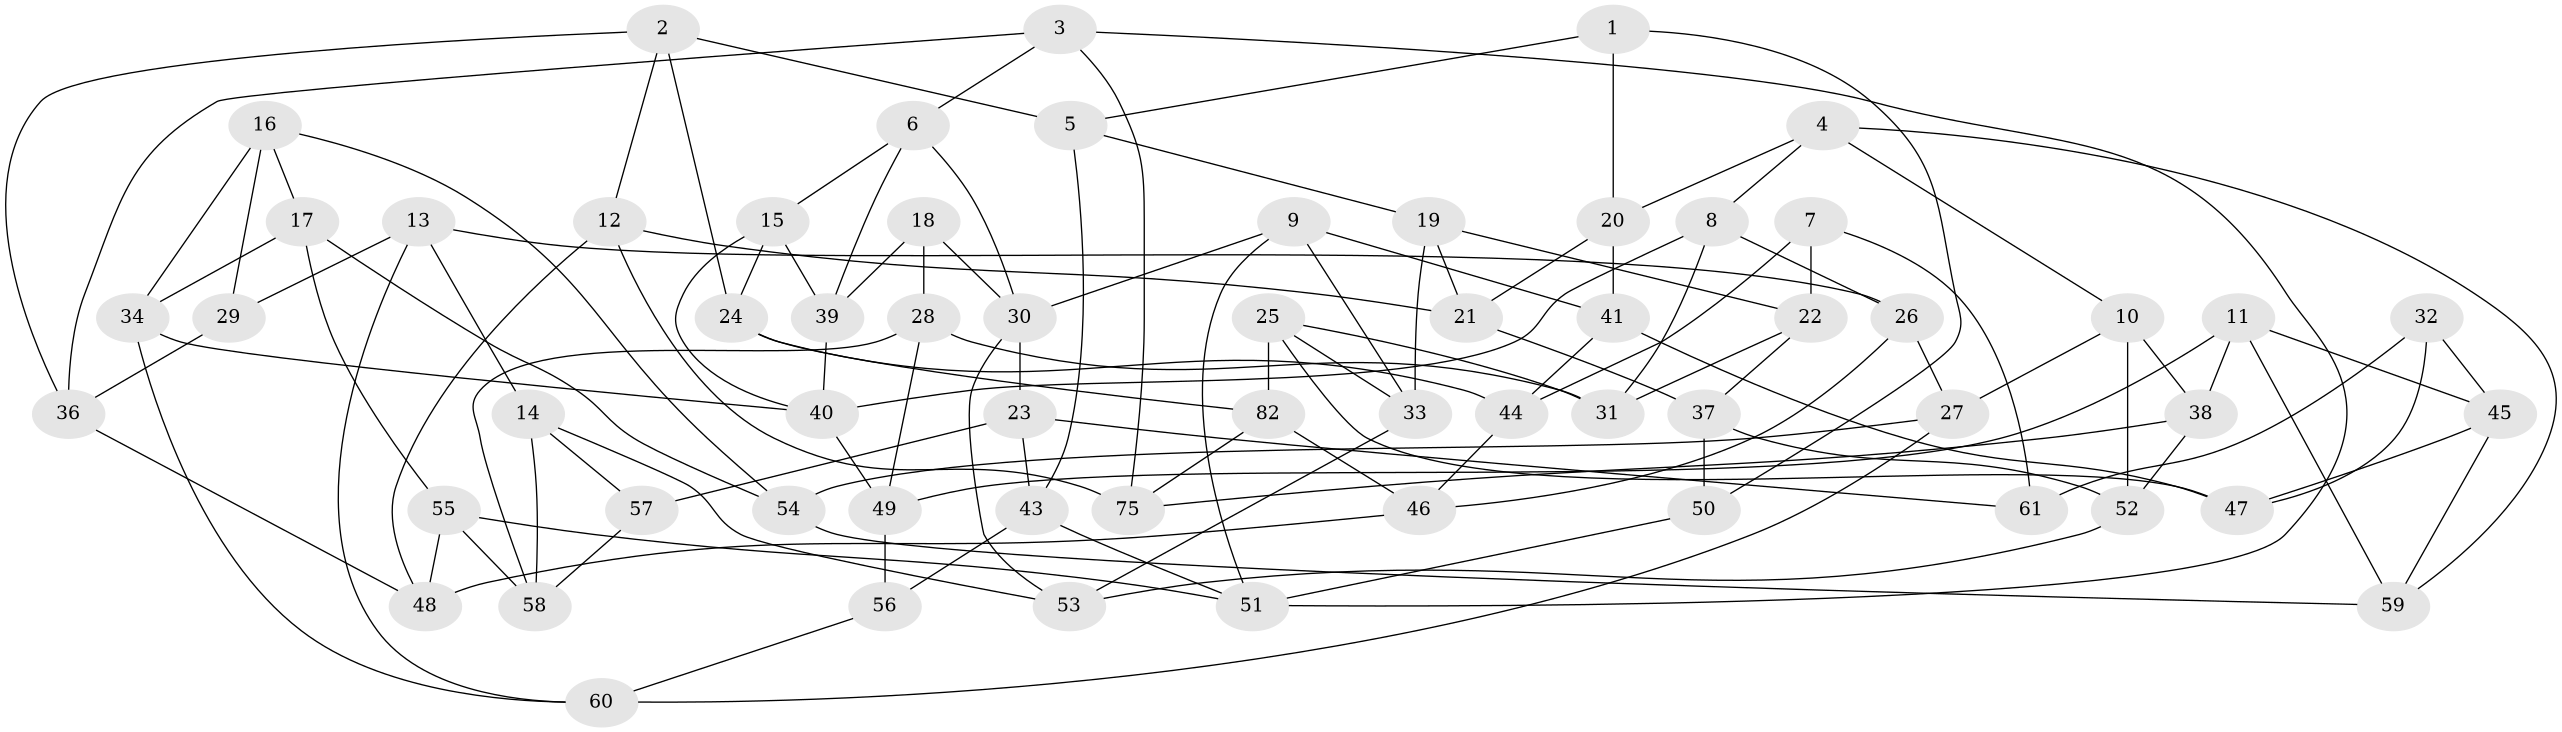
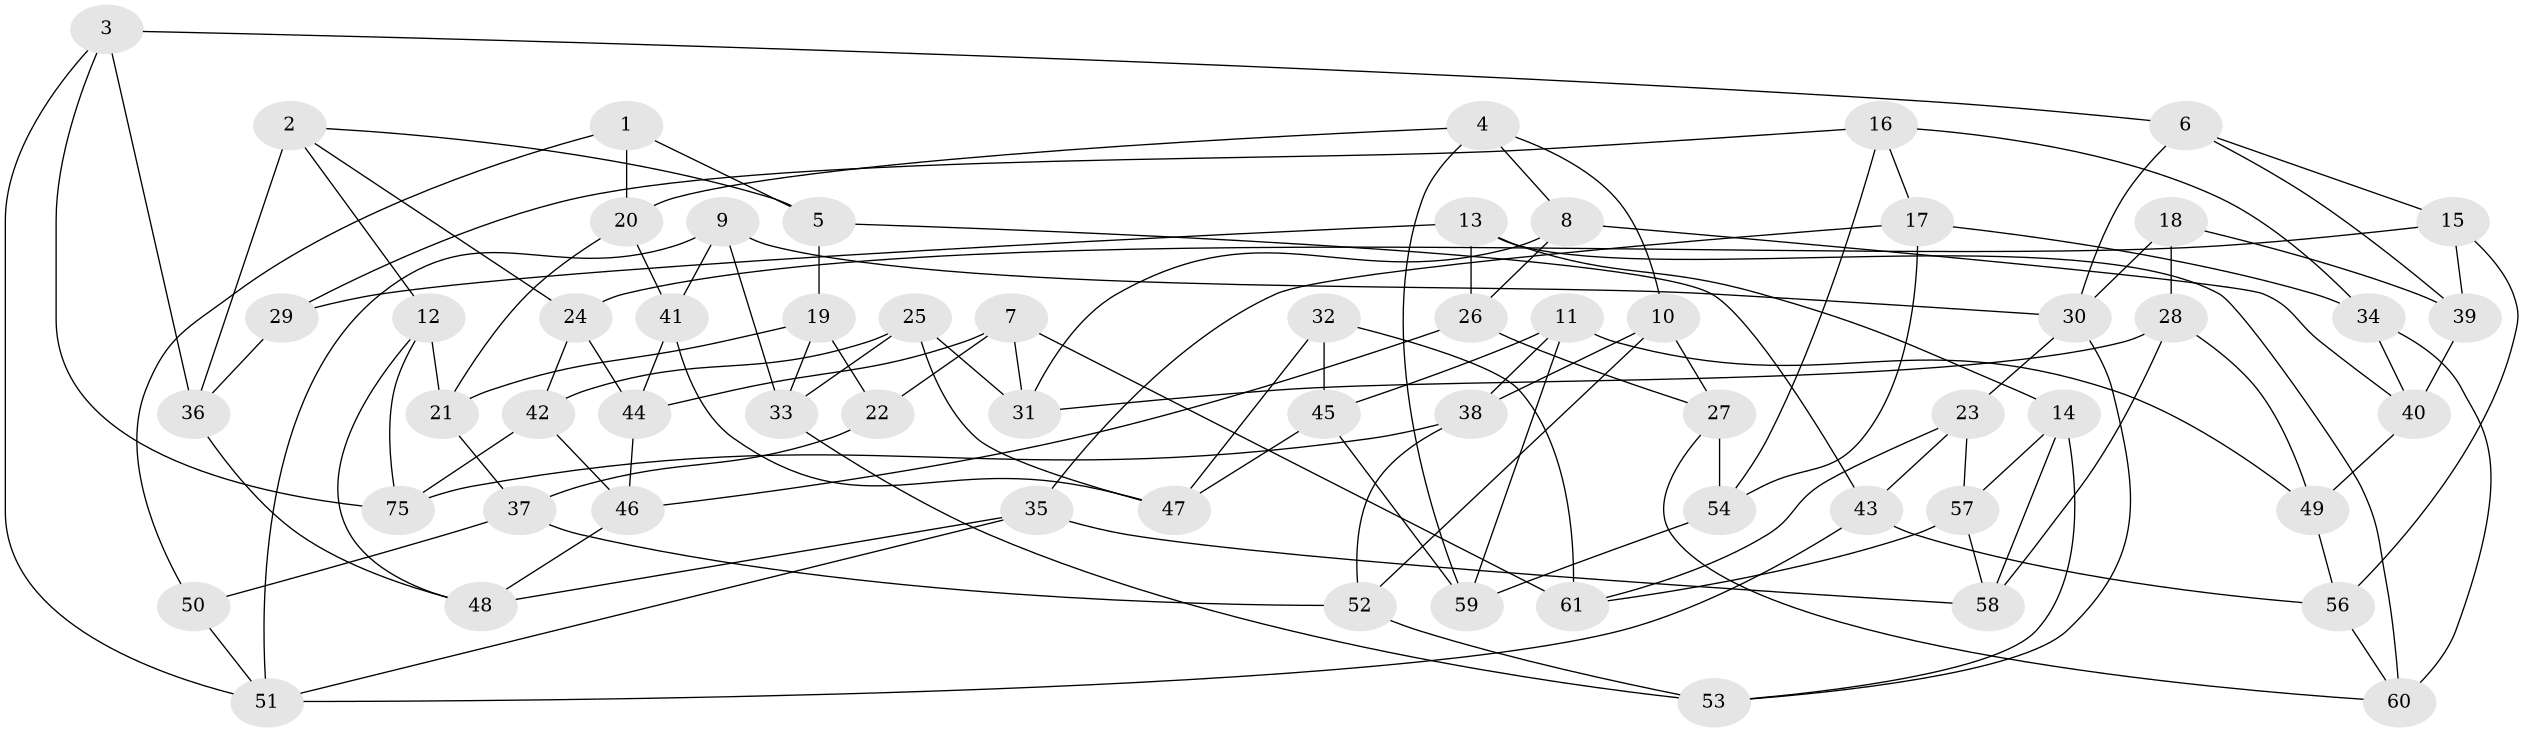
edge "15" -- "40": now "15" -- "56"
edge "22" -- "31": now "7" -- "31"
node "82": label "82" -> "42"
node "55": label "55" -> "35"
edge "57" -- "61": added
